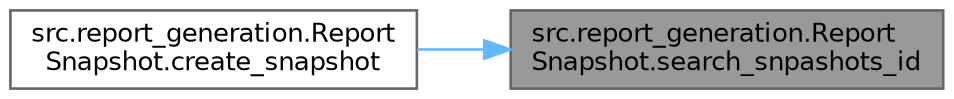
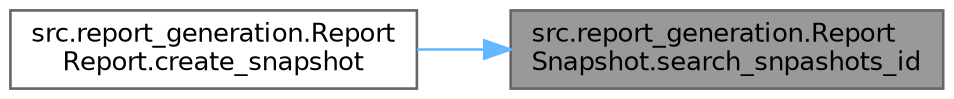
node "src.report_generation.Report Snapshot.create_snapshot": label "src.report_generation.Report Snapshot.create_snapshot" -> "src.report_generation.Report Report.create_snapshot"
